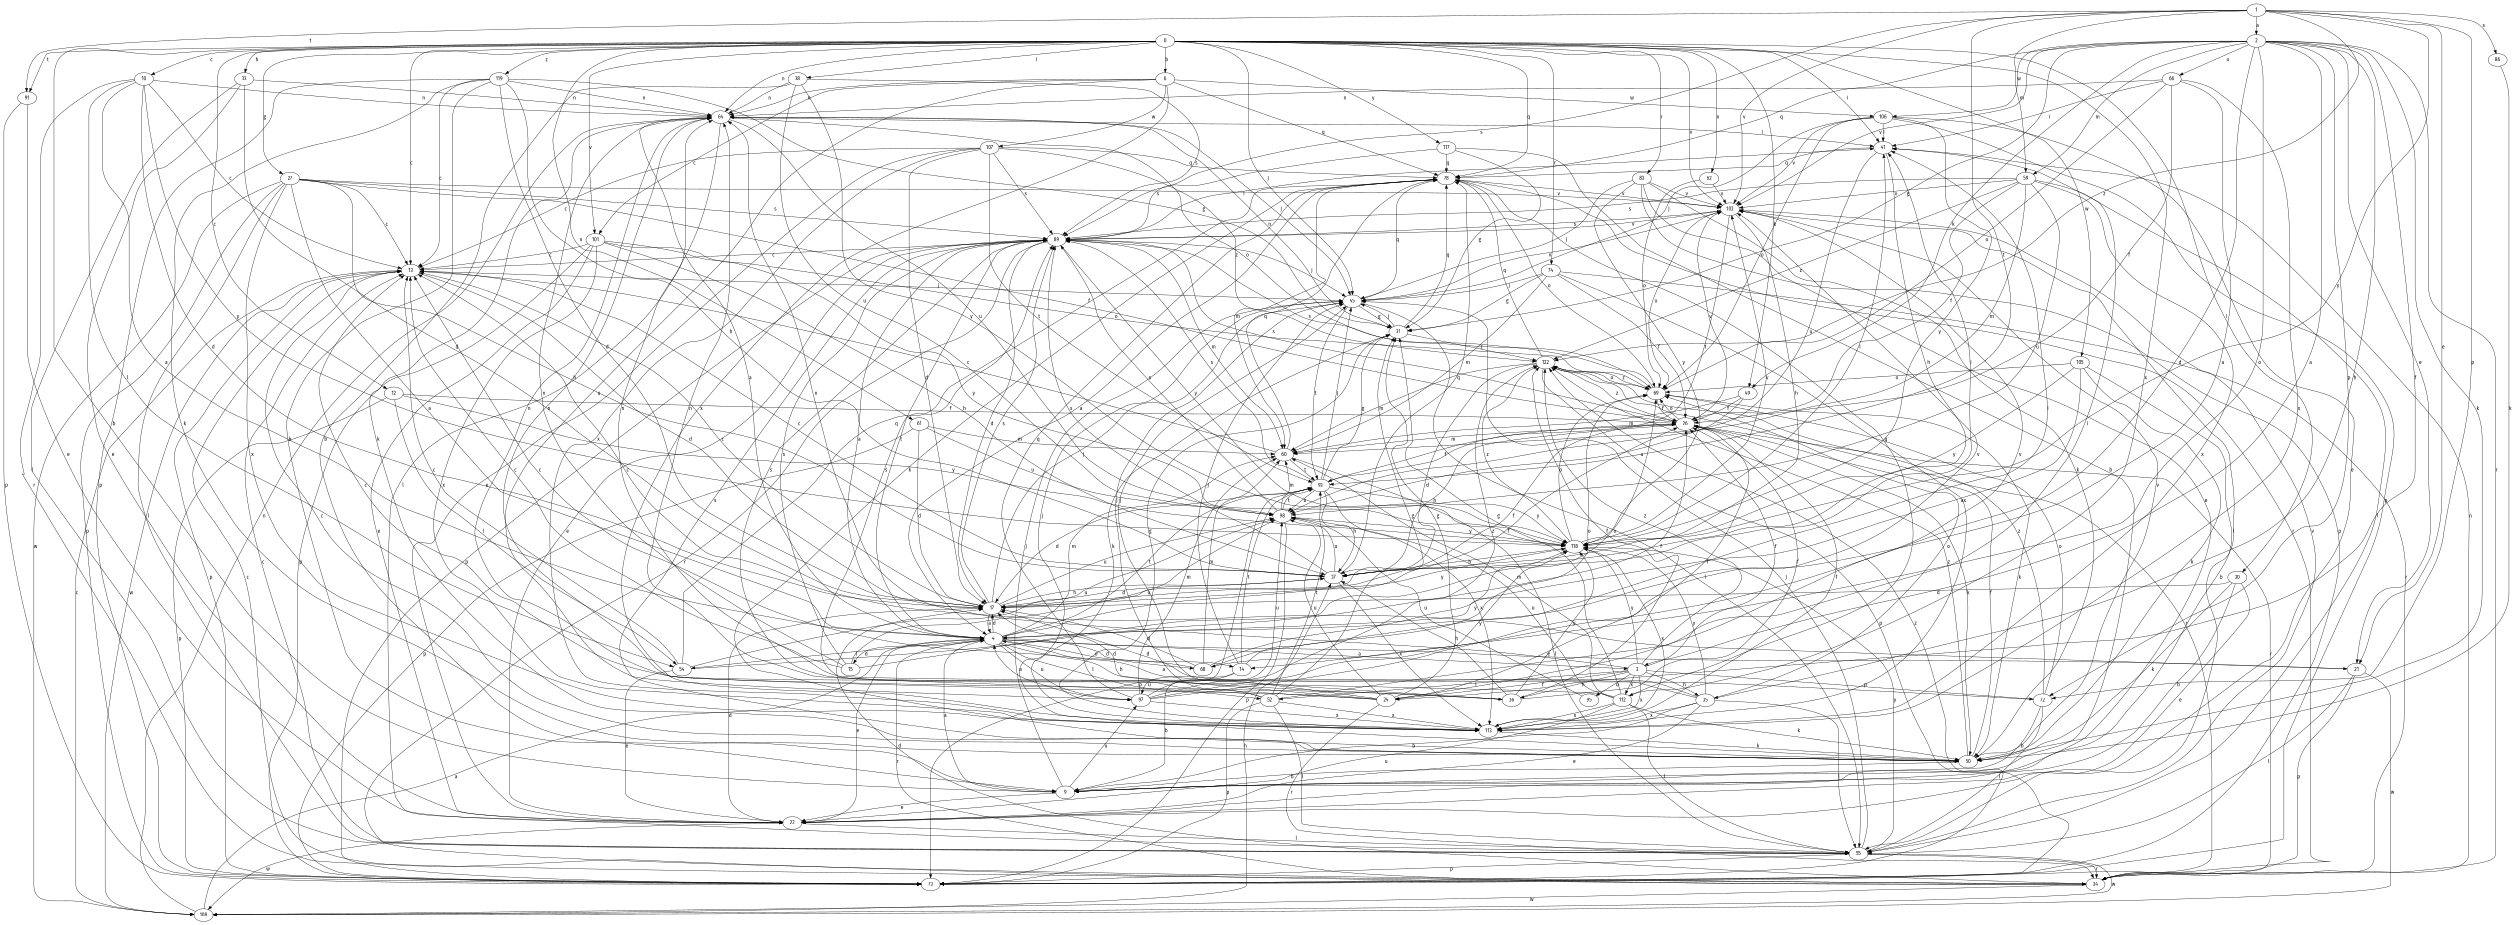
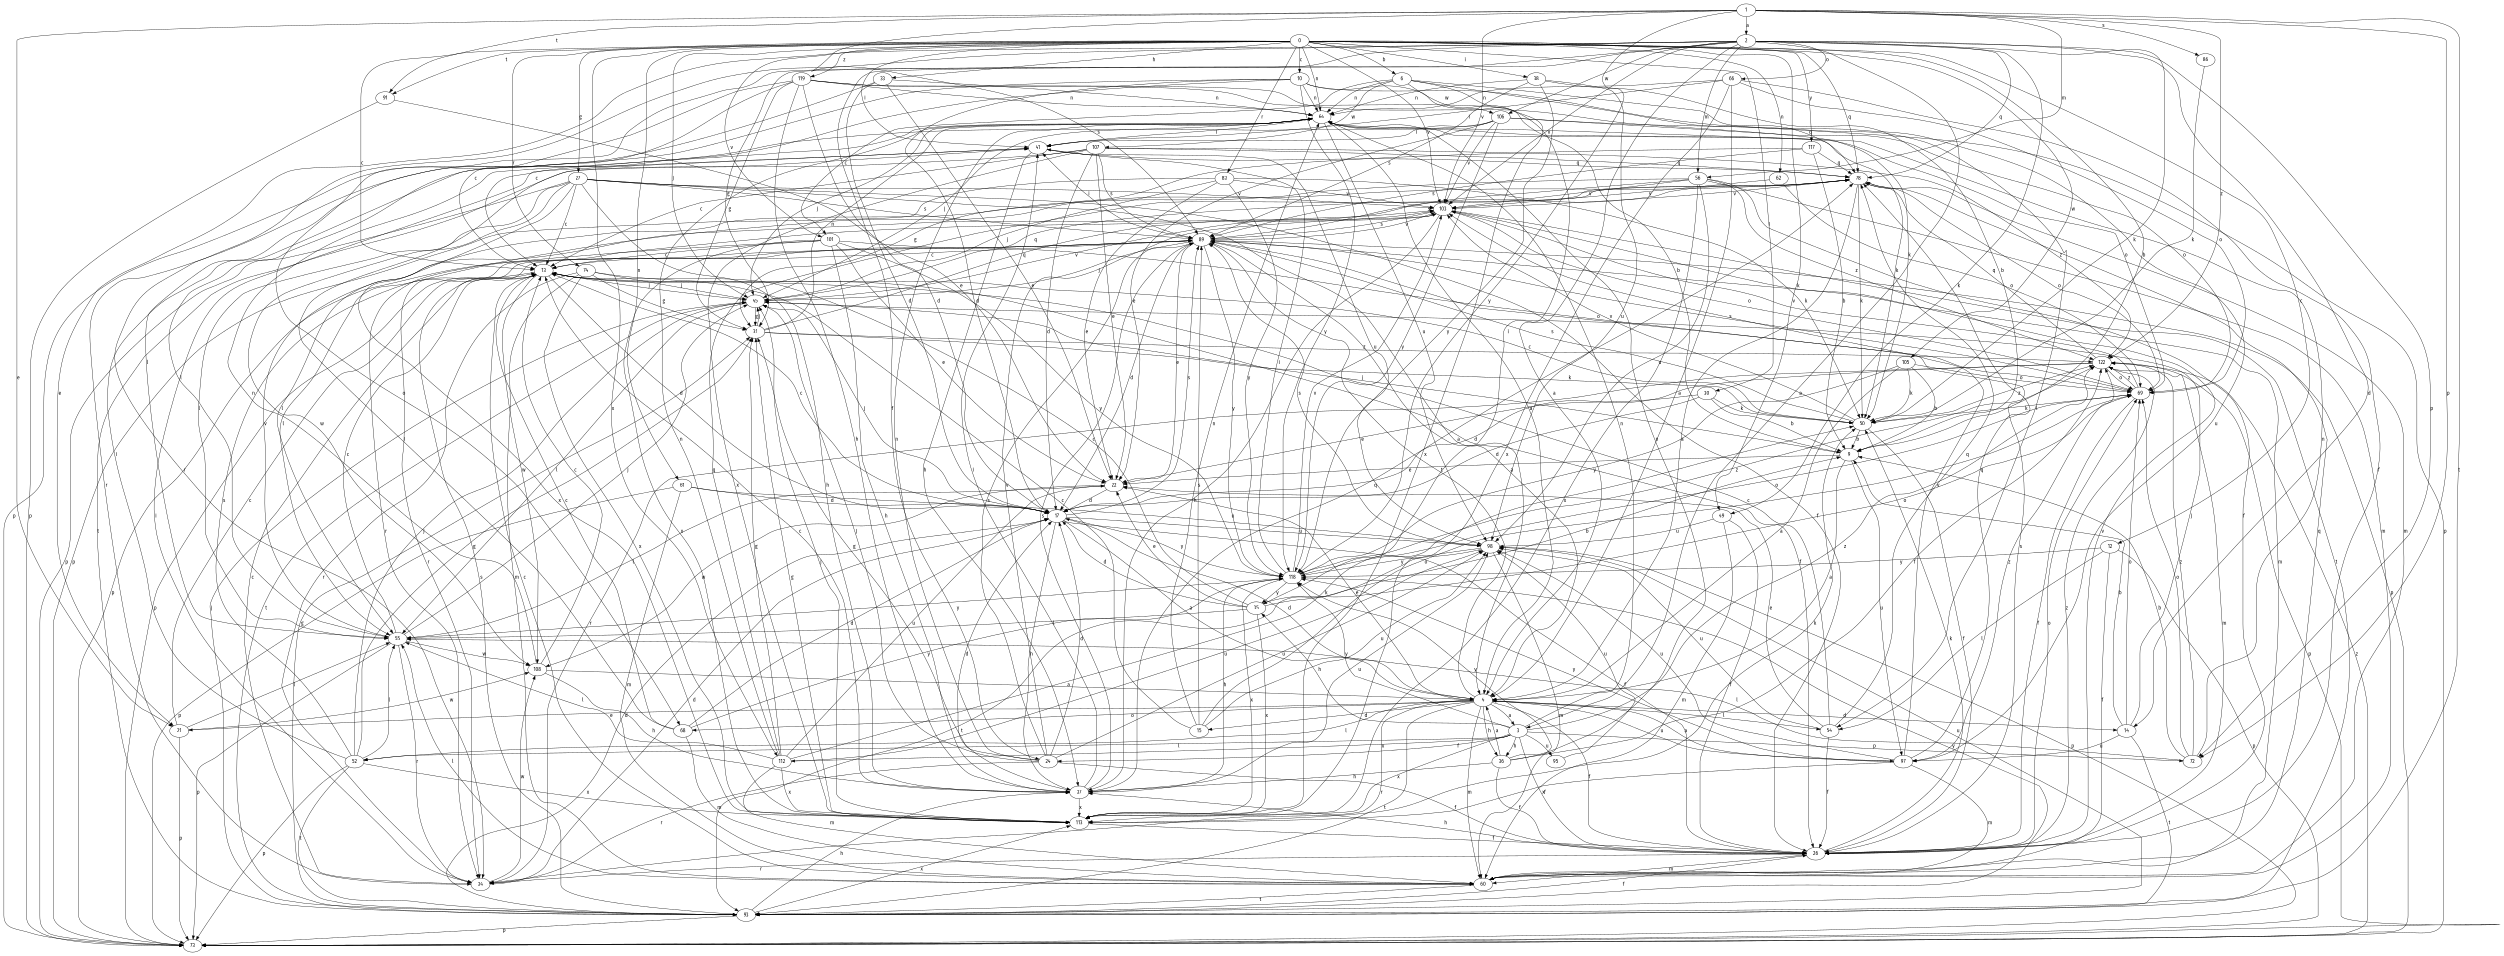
node "59": label "59" -> "56"
edge "69" -> "103": added, label "v"
edge "2" -> "35": label "h" -> "i"
edge "34" -> "41": label "n" -> "i"
edge "35" -> "118": reversed
